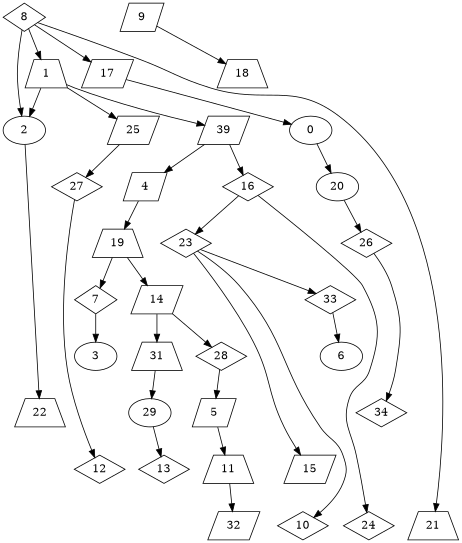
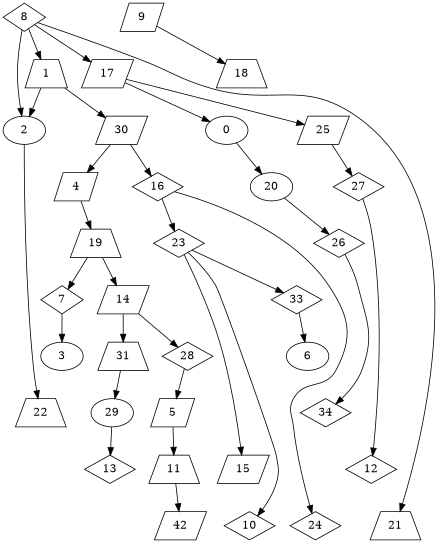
edge "1" -> "25": now "17" -> "25"
node "39": label "39" -> "30"
node "32": label "32" -> "42"
